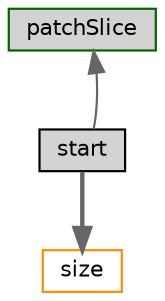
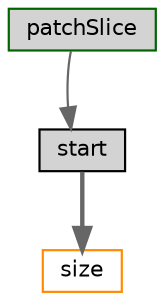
edge "start" -> "patchSlice": reversed
